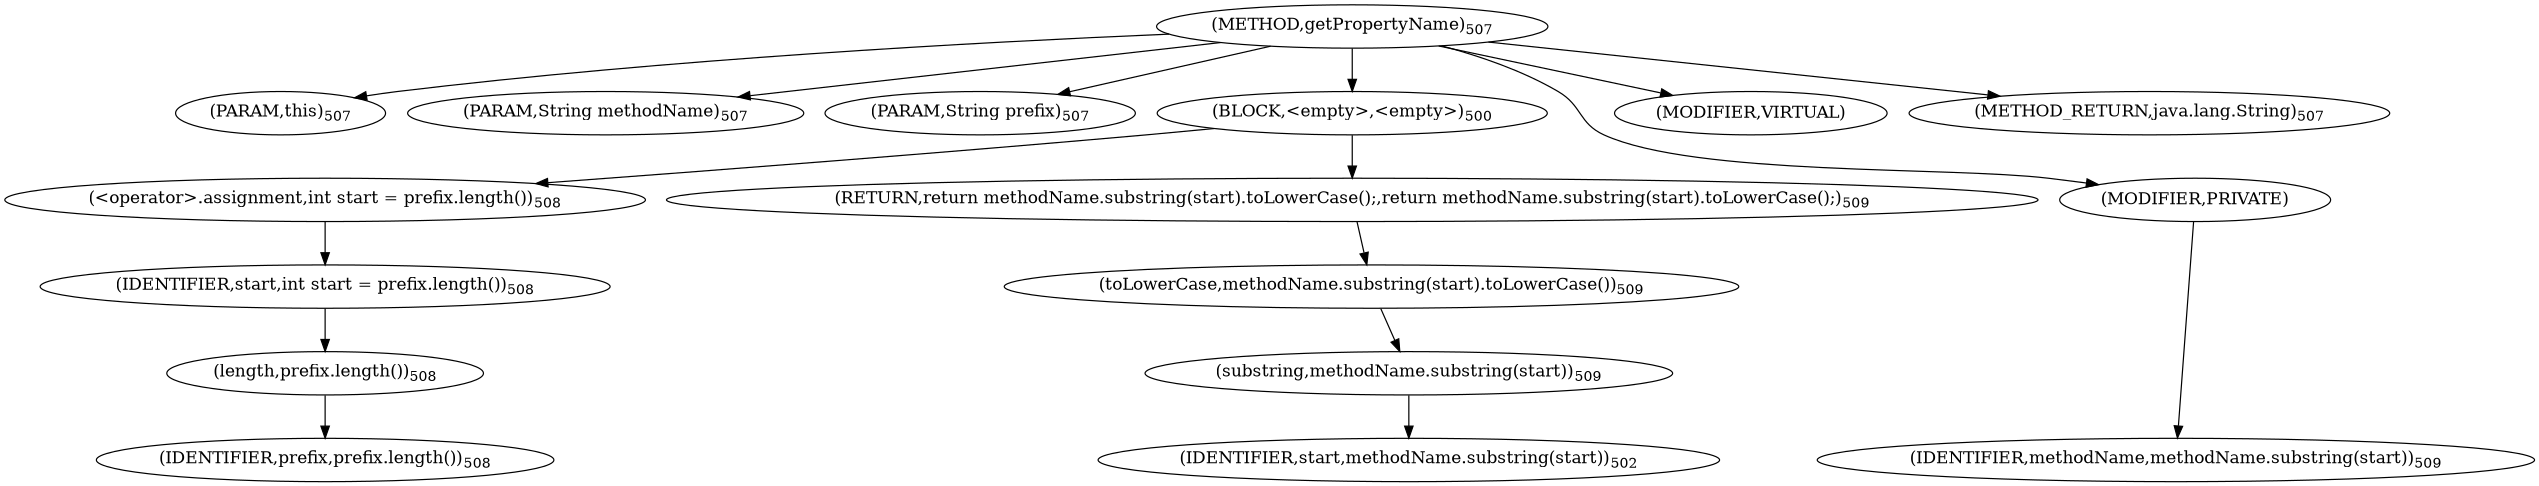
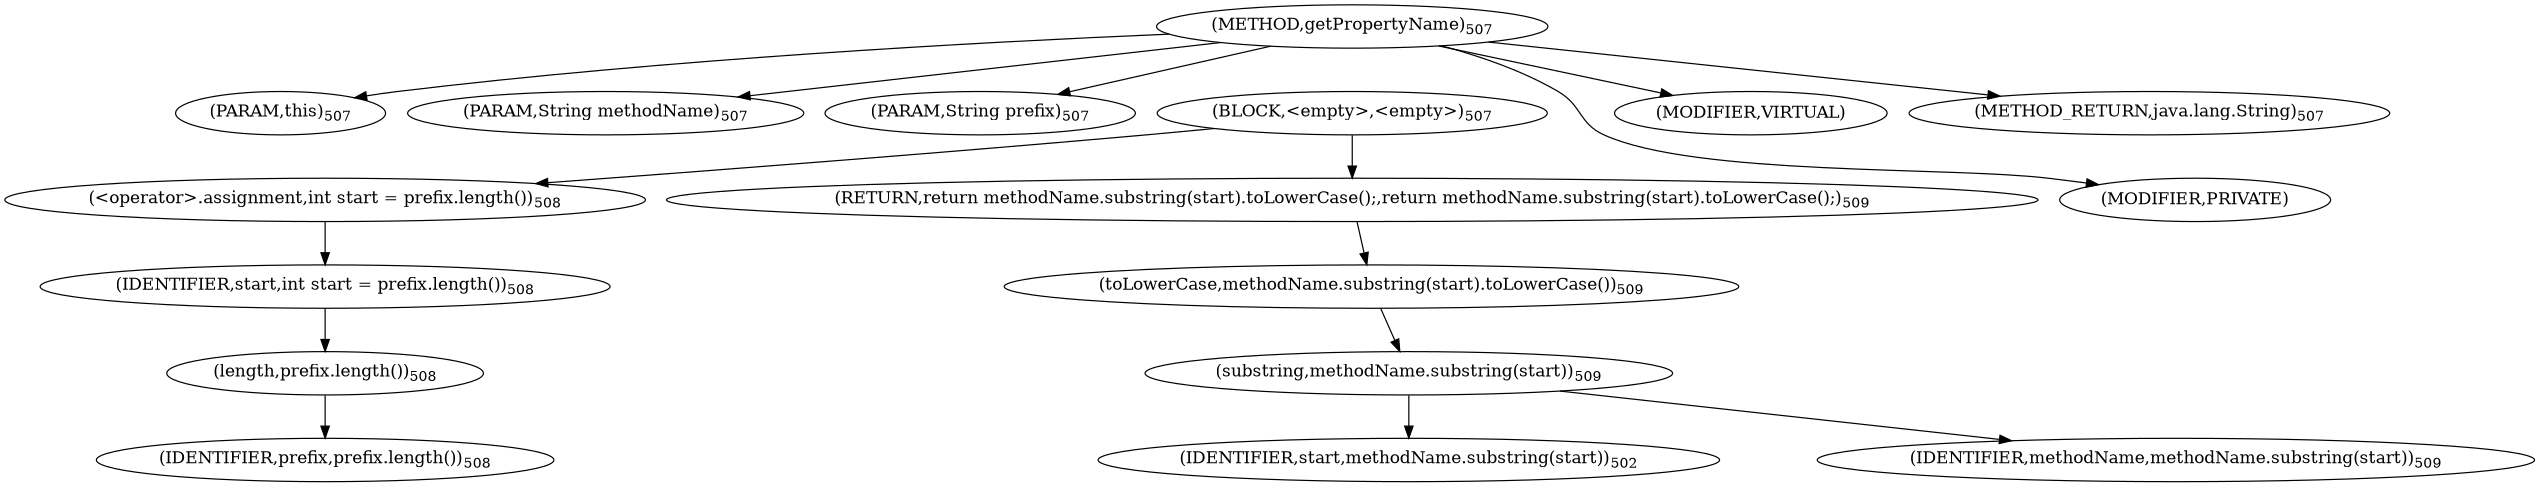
edge "(METHOD,getPropertyName)" -> "(BLOCK,<empty>,<empty>)": removed
node "(BLOCK,<empty>,<empty>)": text "500" -> "507"
edge "(MODIFIER,PRIVATE)" -> "(IDENTIFIER,methodName,methodName.substring(start))": now "(substring,methodName.substring(start))" -> "(IDENTIFIER,methodName,methodName.substring(start))"
